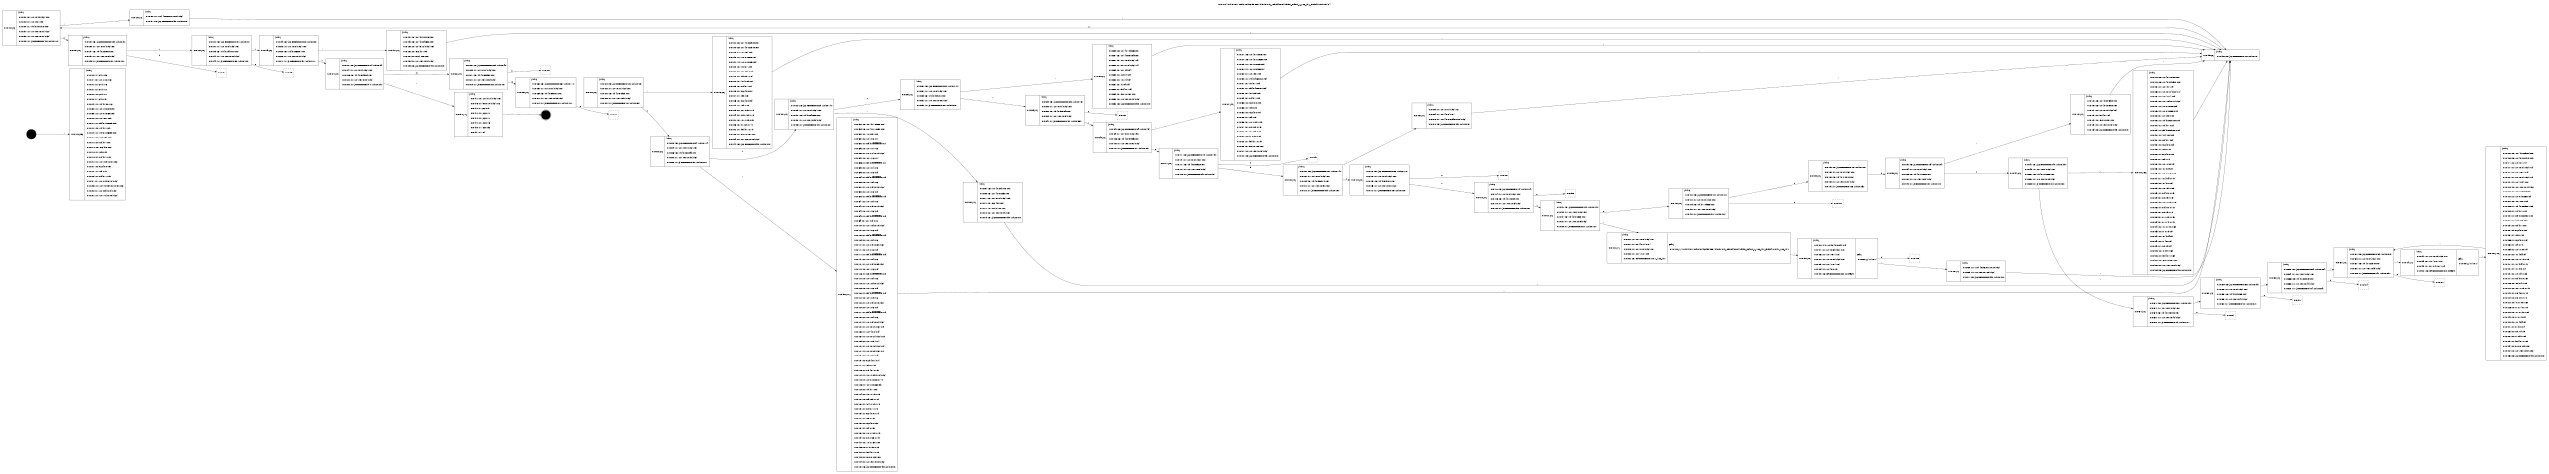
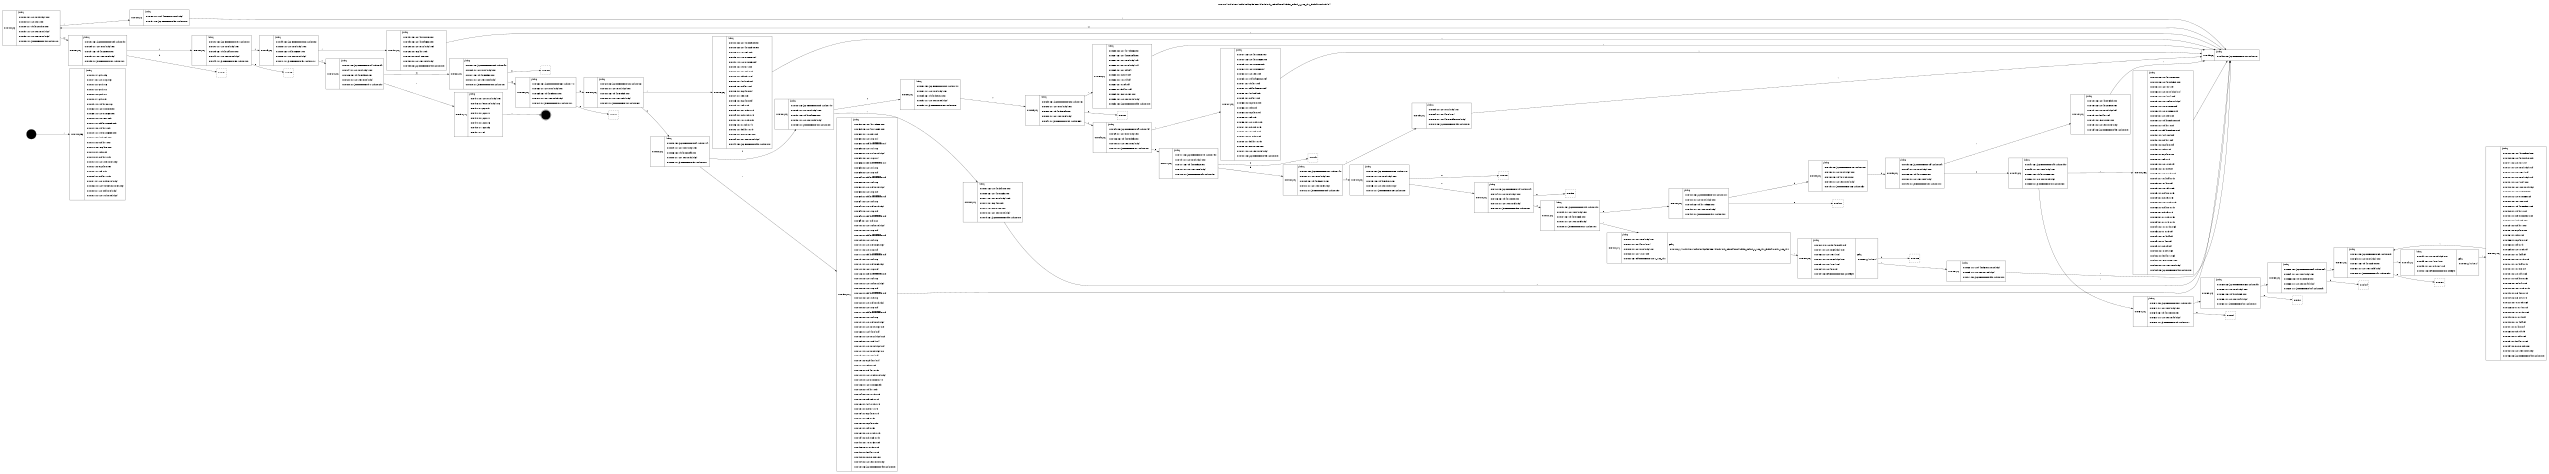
edge "0x4013c2 [28]" -> "0x40158c [44]": now "0x4013de [28]" -> "0x40158c [44]"
edge "0x401352 [28]" -> "0x40136e [28]": added, label "10"
